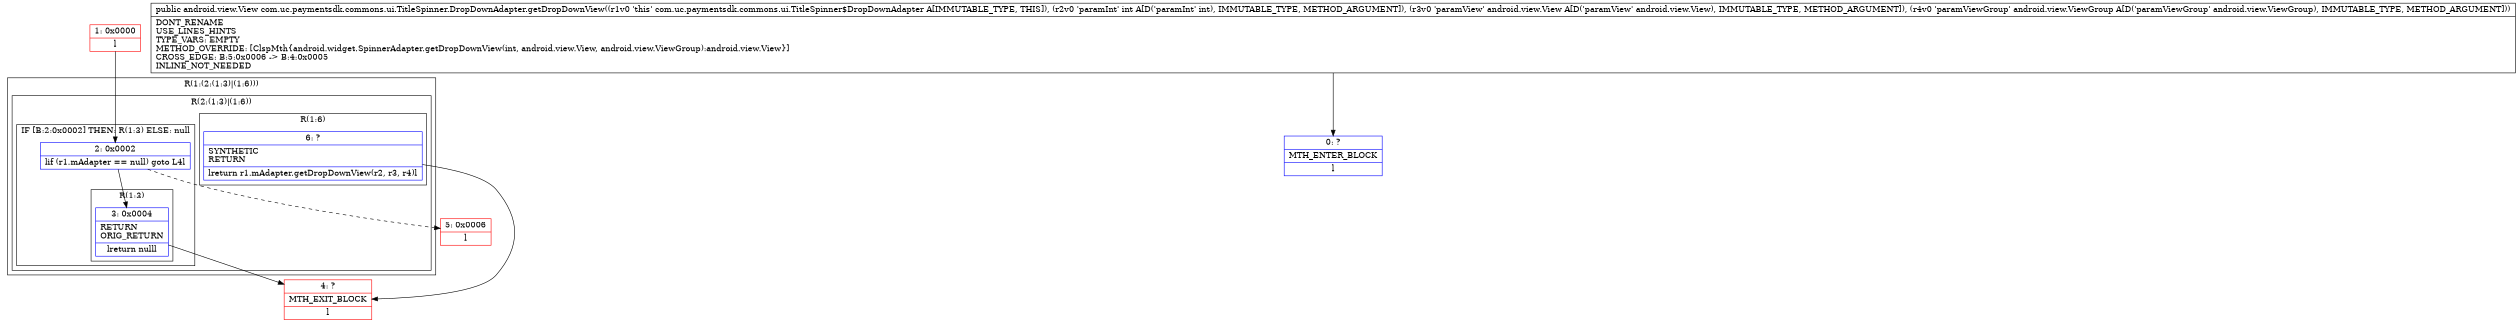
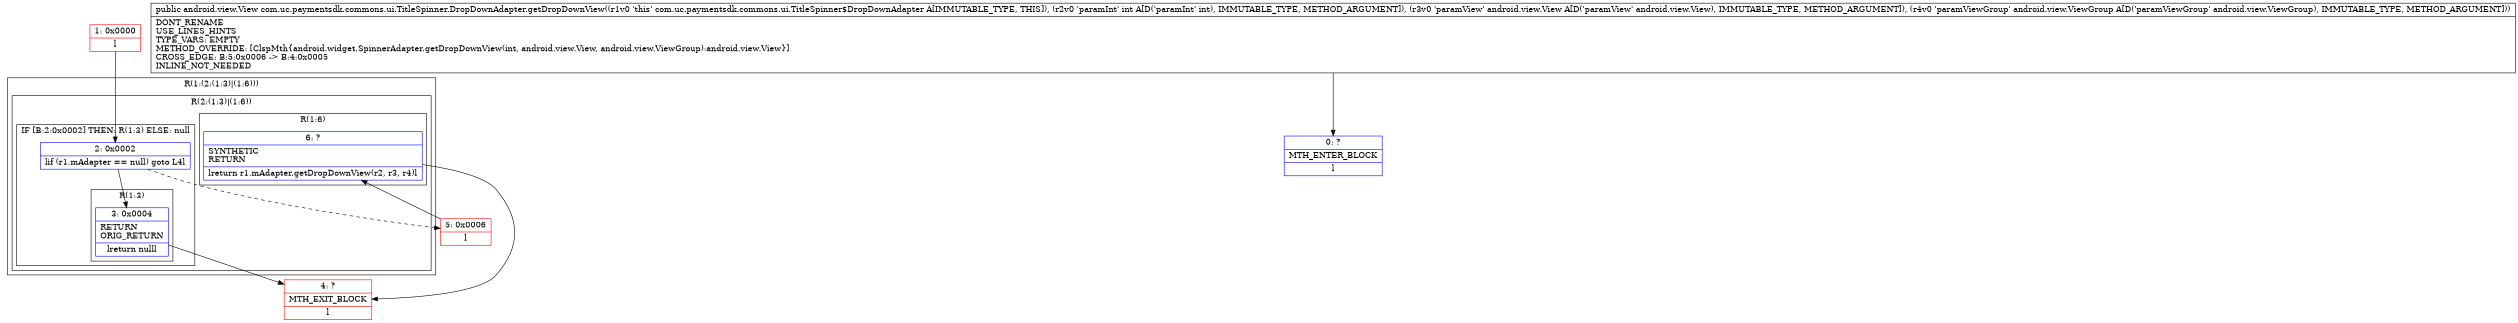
edge "5: 0x0006" -> "6: ?": added
